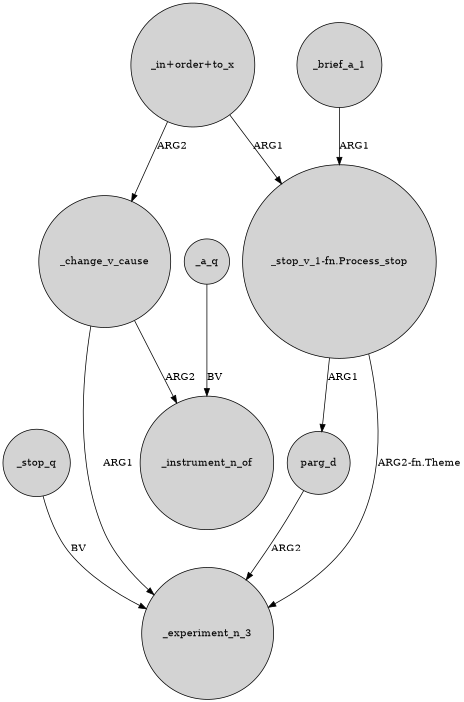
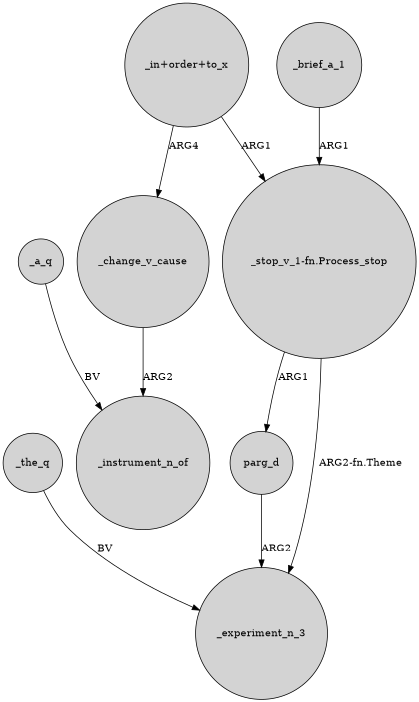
edge "_in+order+to_x" -> "_change_v_cause": label "ARG2" -> "ARG4"
node "_stop_q": label "_stop_q" -> "_the_q"
edge "_change_v_cause" -> "_experiment_n_3": removed, label "ARG1"
